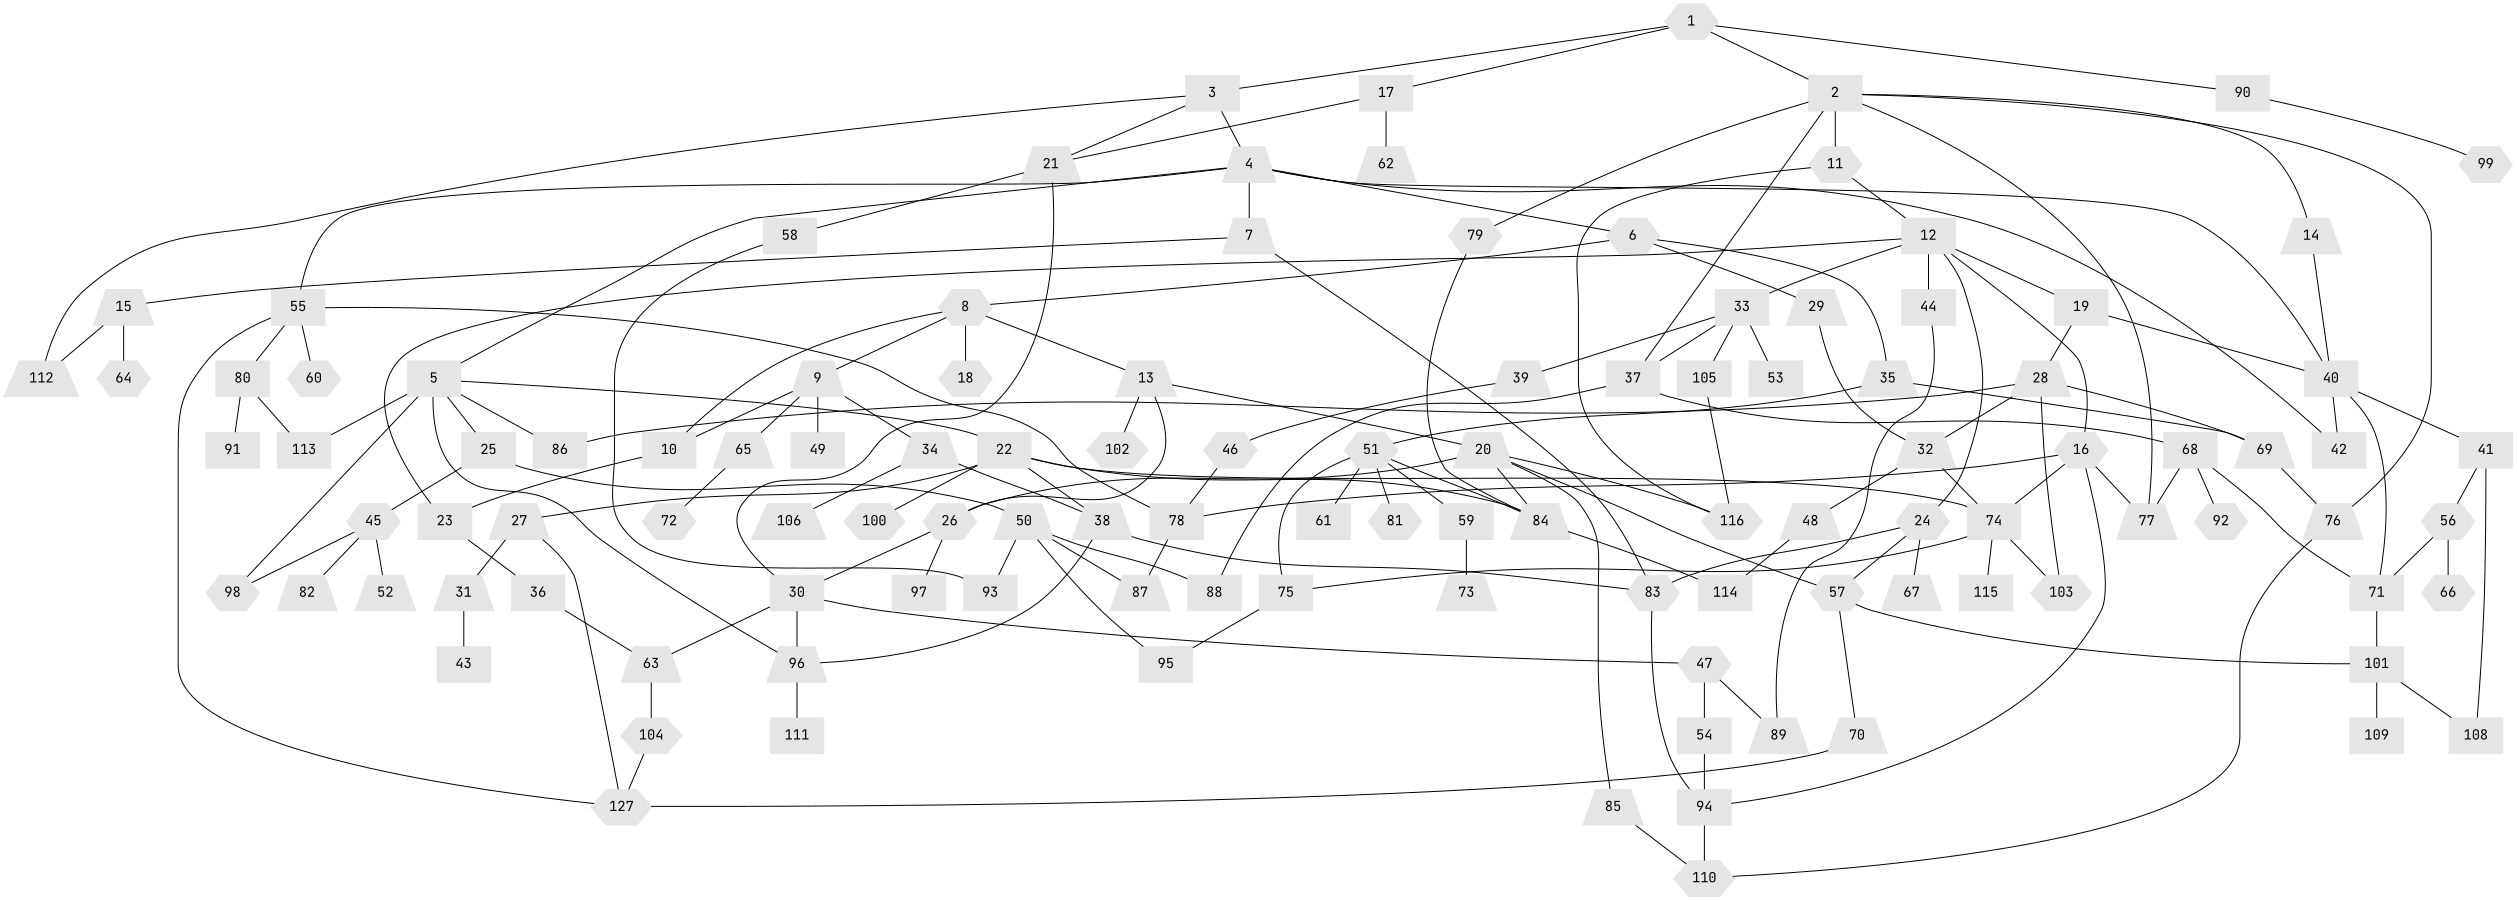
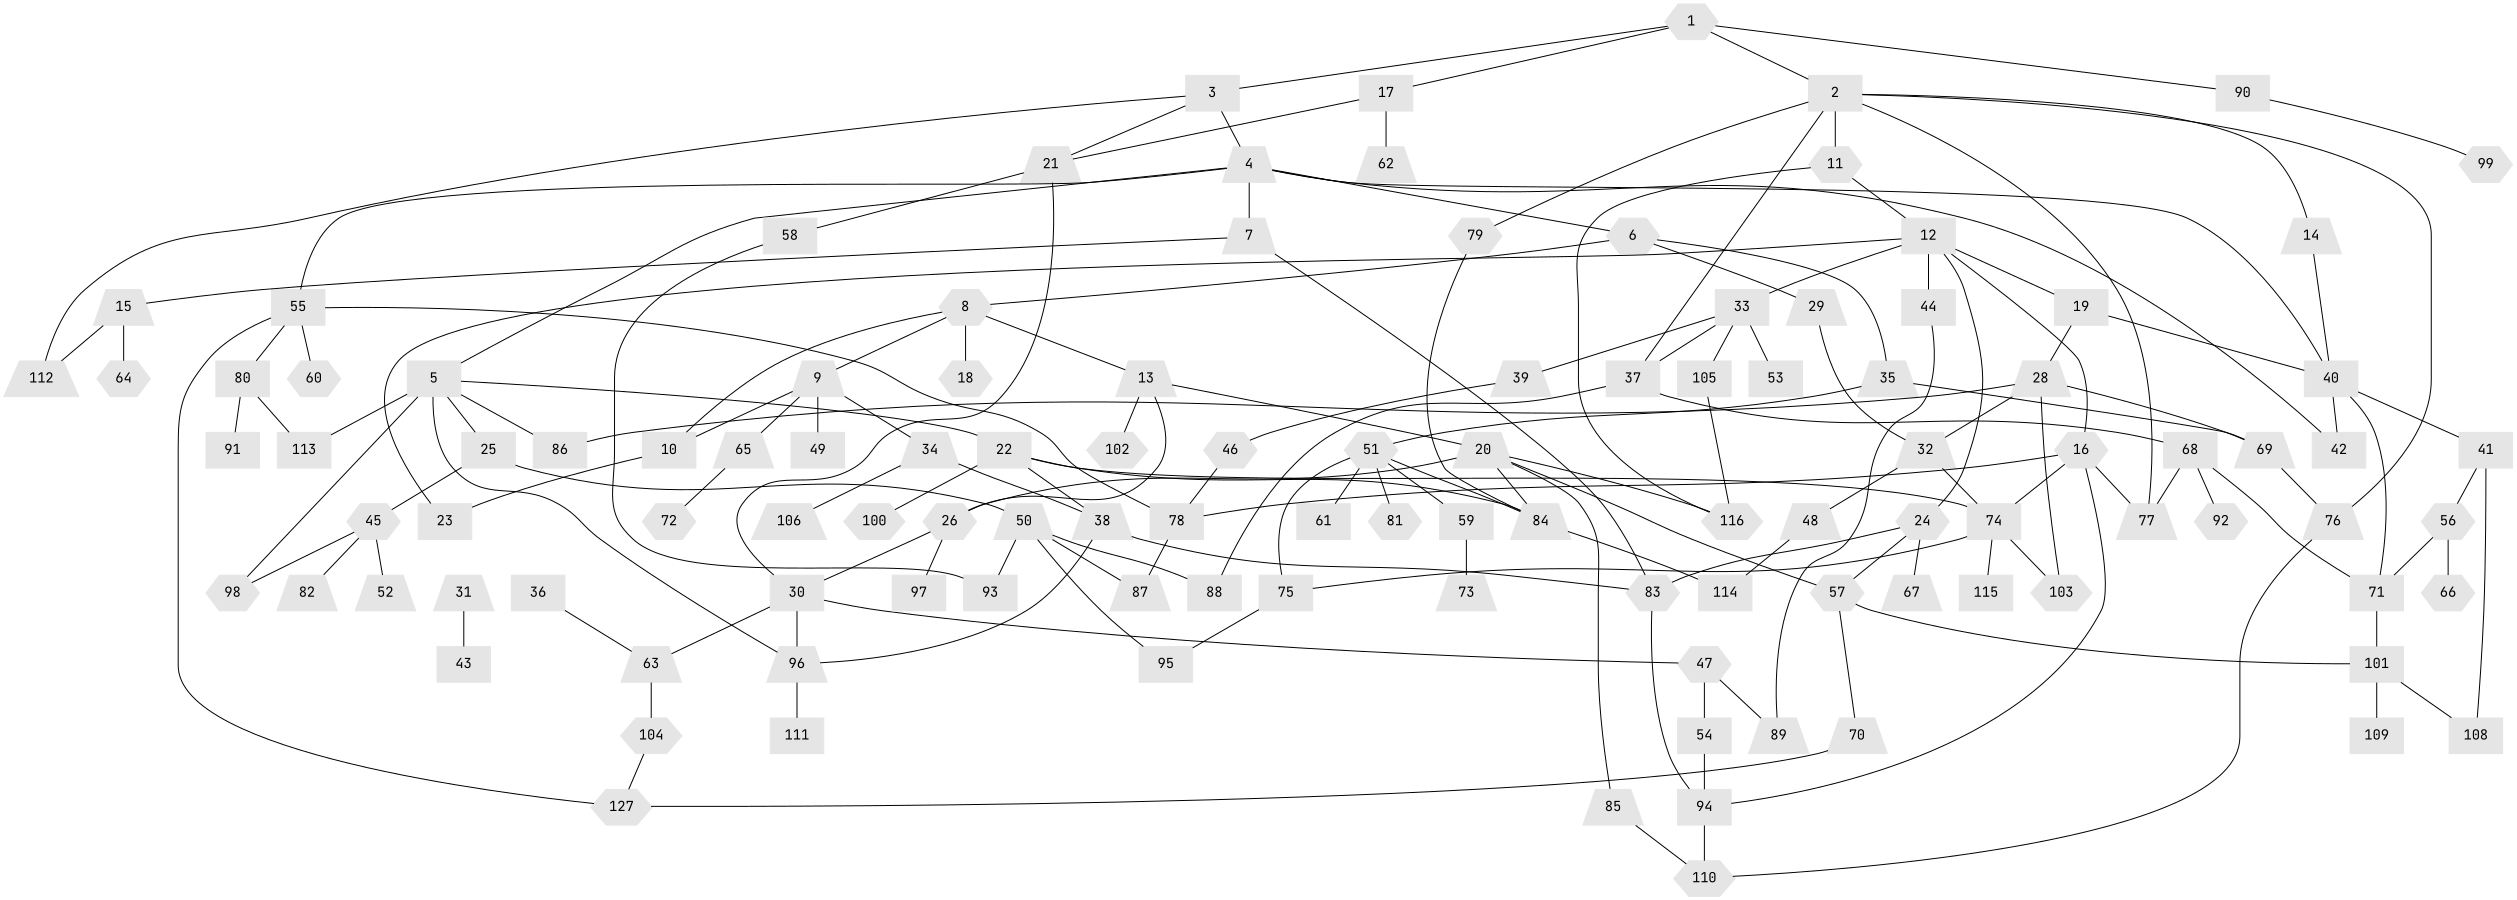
node "27": removed
edge "23" -- "36": removed
